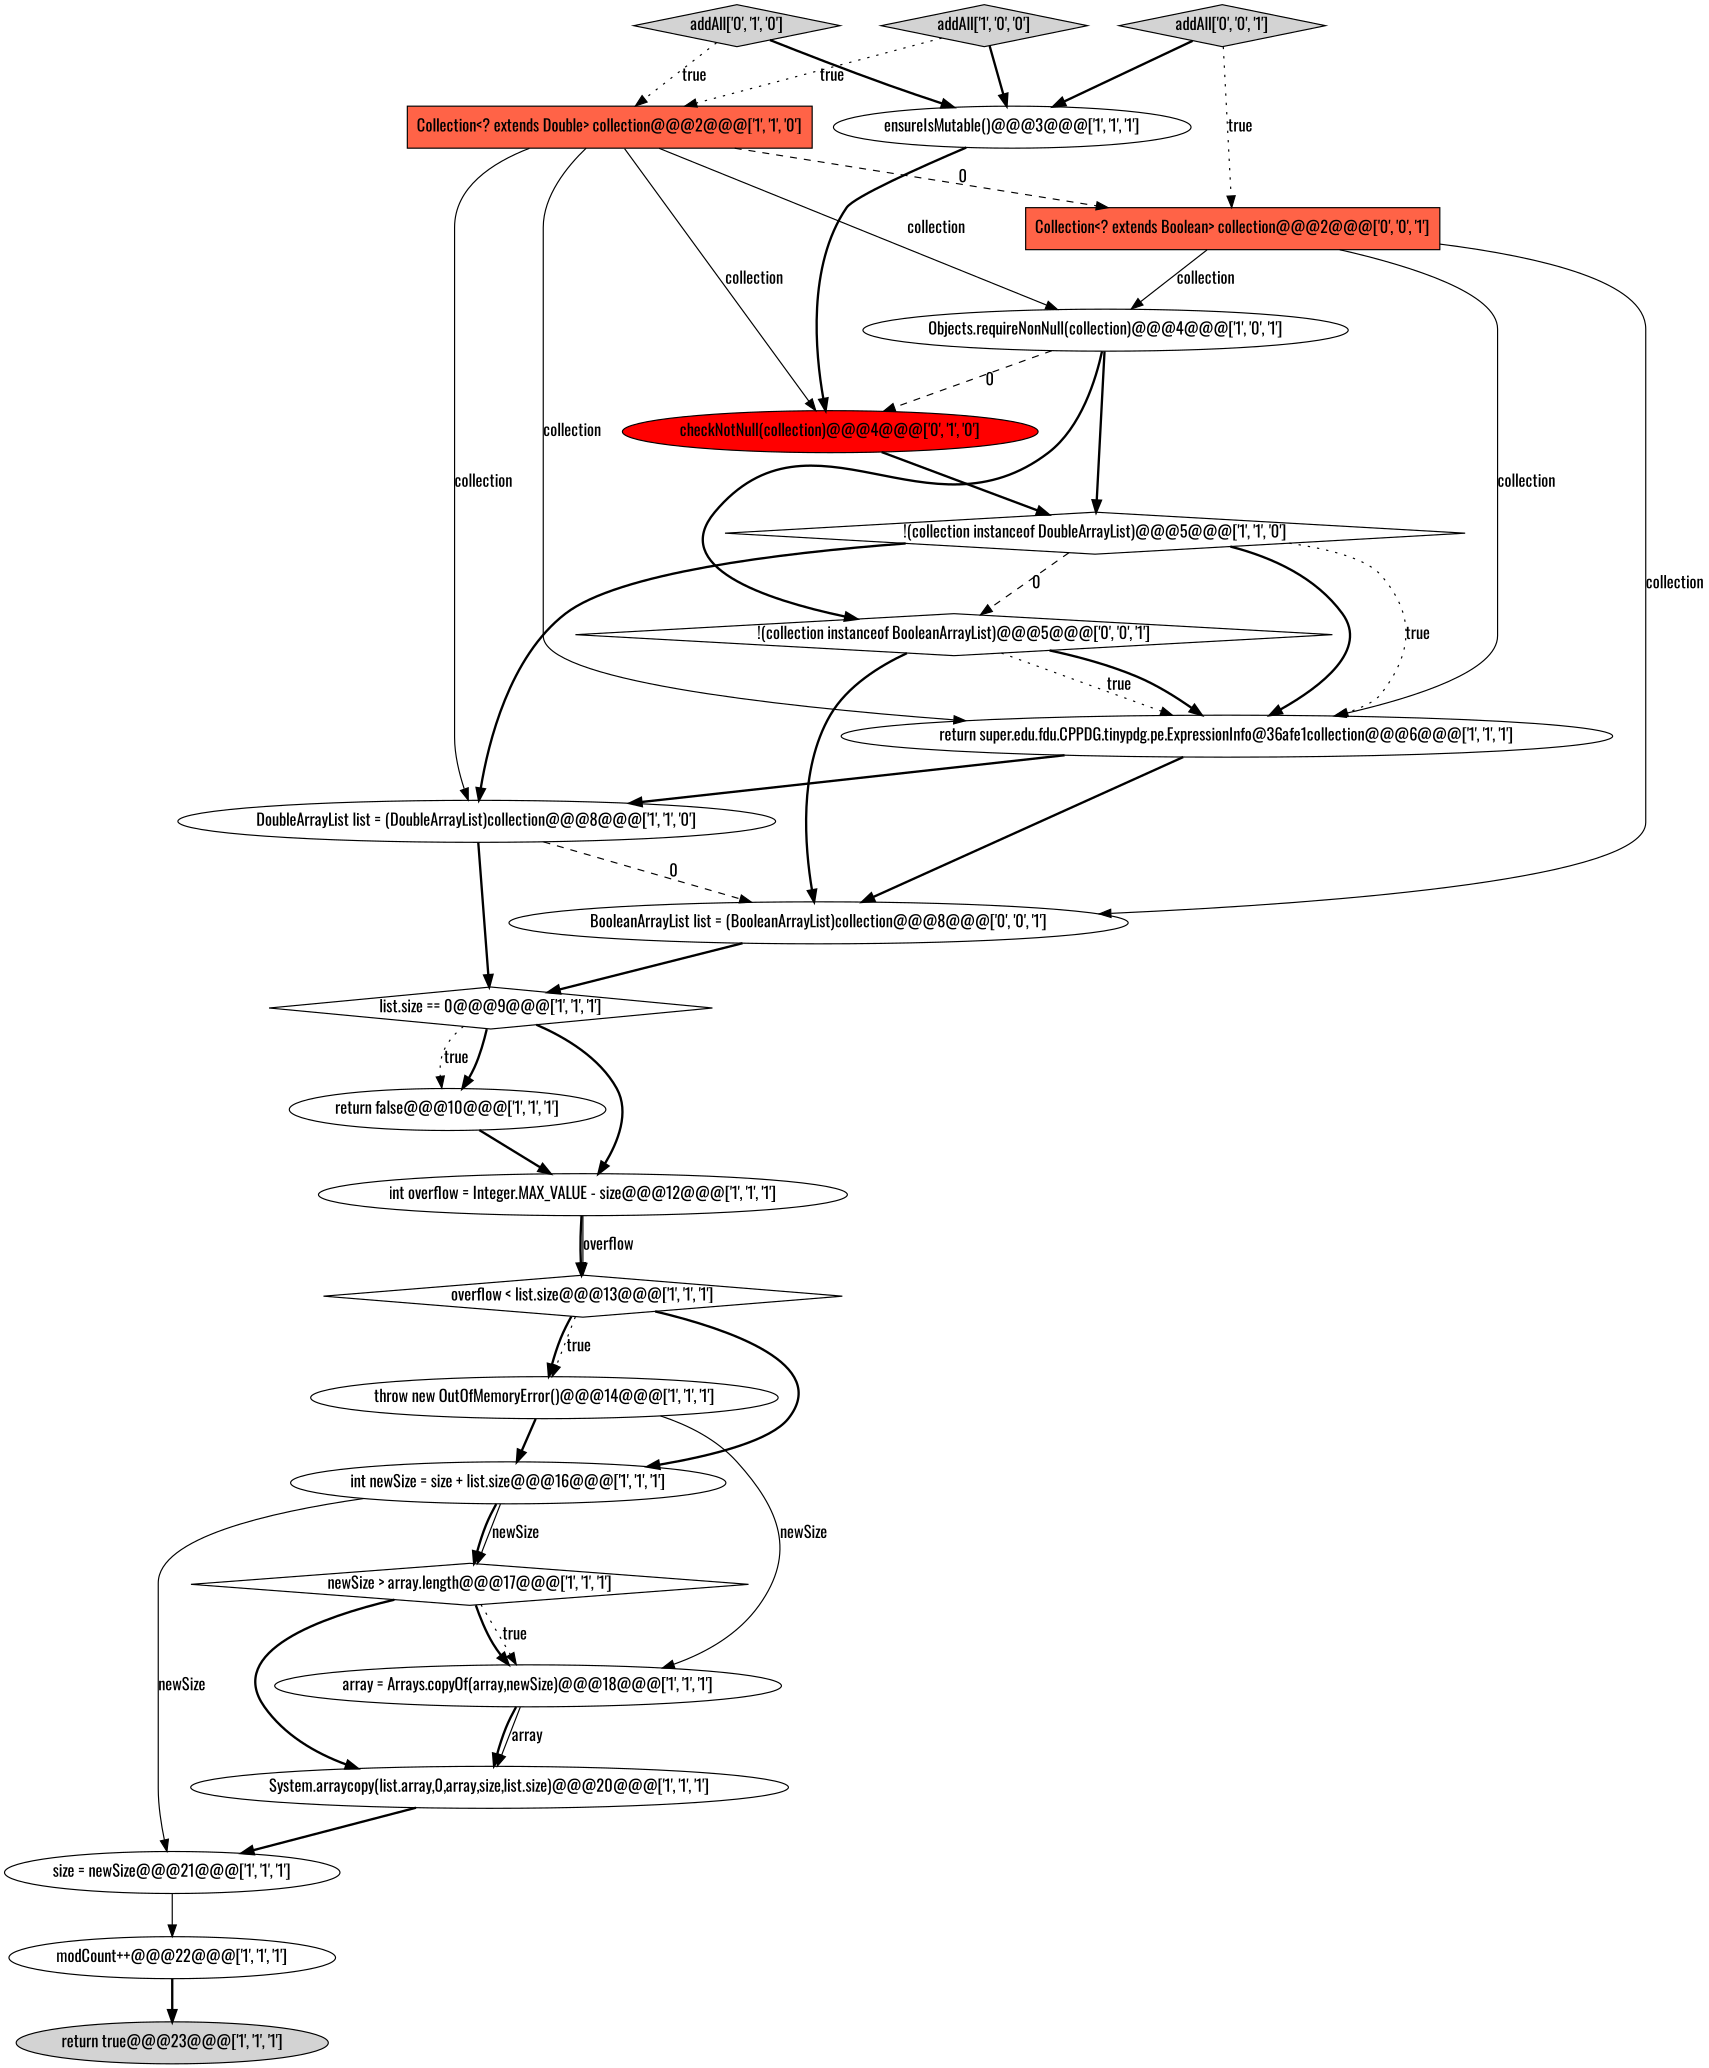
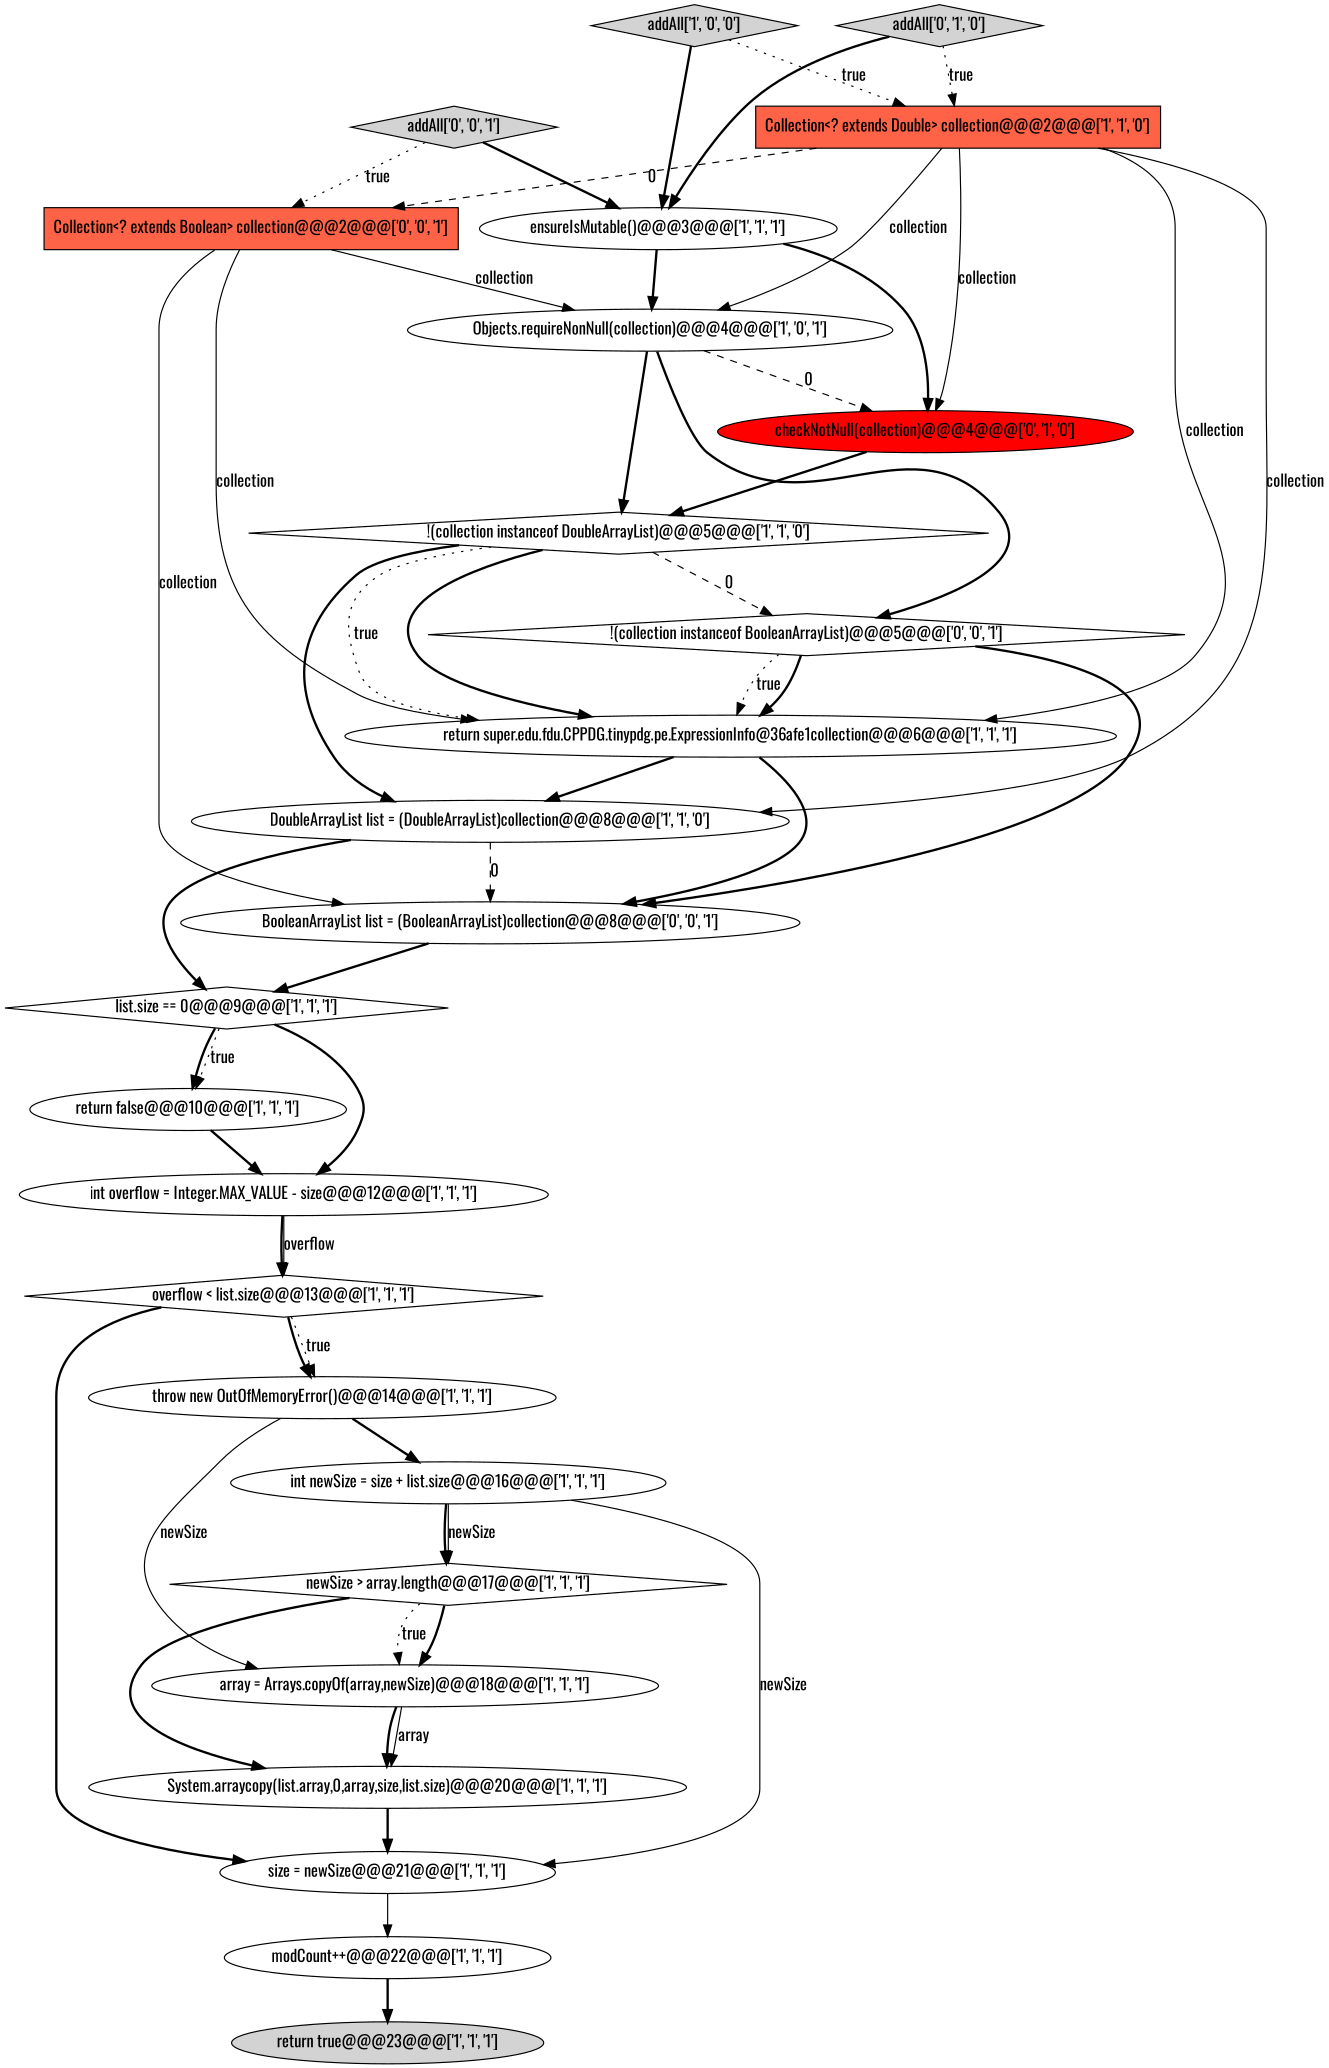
edge "ensureIsMutable()@@@3@@@['1', '1', '1']" -> "Objects.requireNonNull(collection)@@@4@@@['1', '0', '1']": added
edge "overflow < list.size@@@13@@@['1', '1', '1']" -> "int newSize = size + list.size@@@16@@@['1', '1', '1']": now "overflow < list.size@@@13@@@['1', '1', '1']" -> "size = newSize@@@21@@@['1', '1', '1']"
